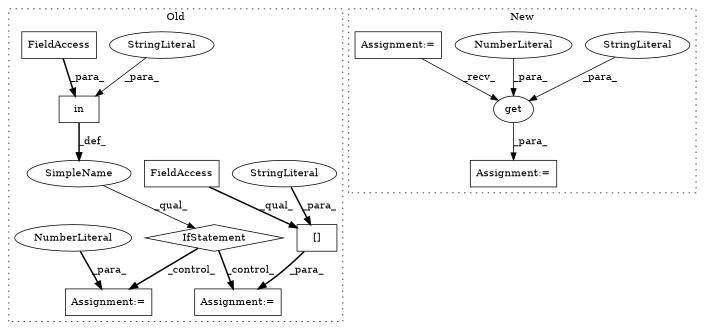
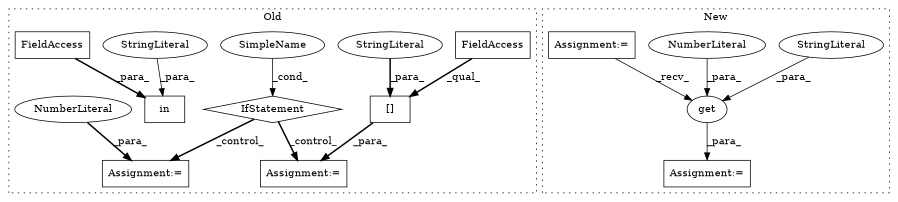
edge "in" -> "SimpleName": removed, label "_def_"
edge "SimpleName" -> "IfStatement": label "_qual_" -> "_cond_"
